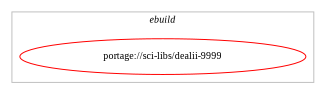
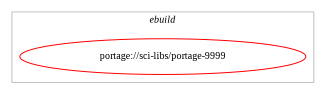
node "portage://sci-libs/dealii-9999": label "portage://sci-libs/dealii-9999" -> "portage://sci-libs/portage-9999"
